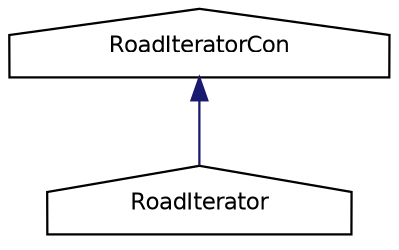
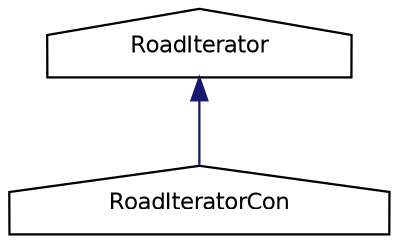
edge "RoadIterator" -> "RoadIteratorCon": reversed
